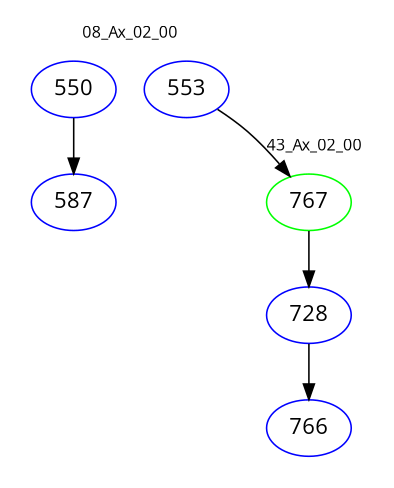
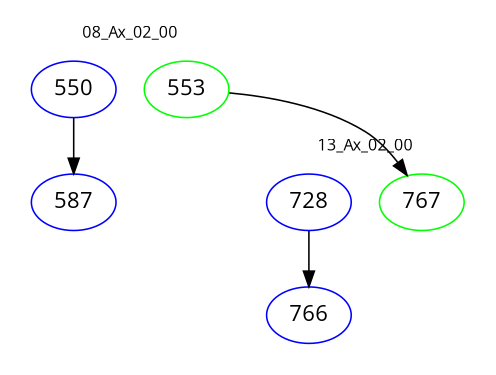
node "553": color blue -> green
cluster "43_Ax_02_00": label "43_Ax_02_00" -> "13_Ax_02_00"
edge "767" -> "728": removed
